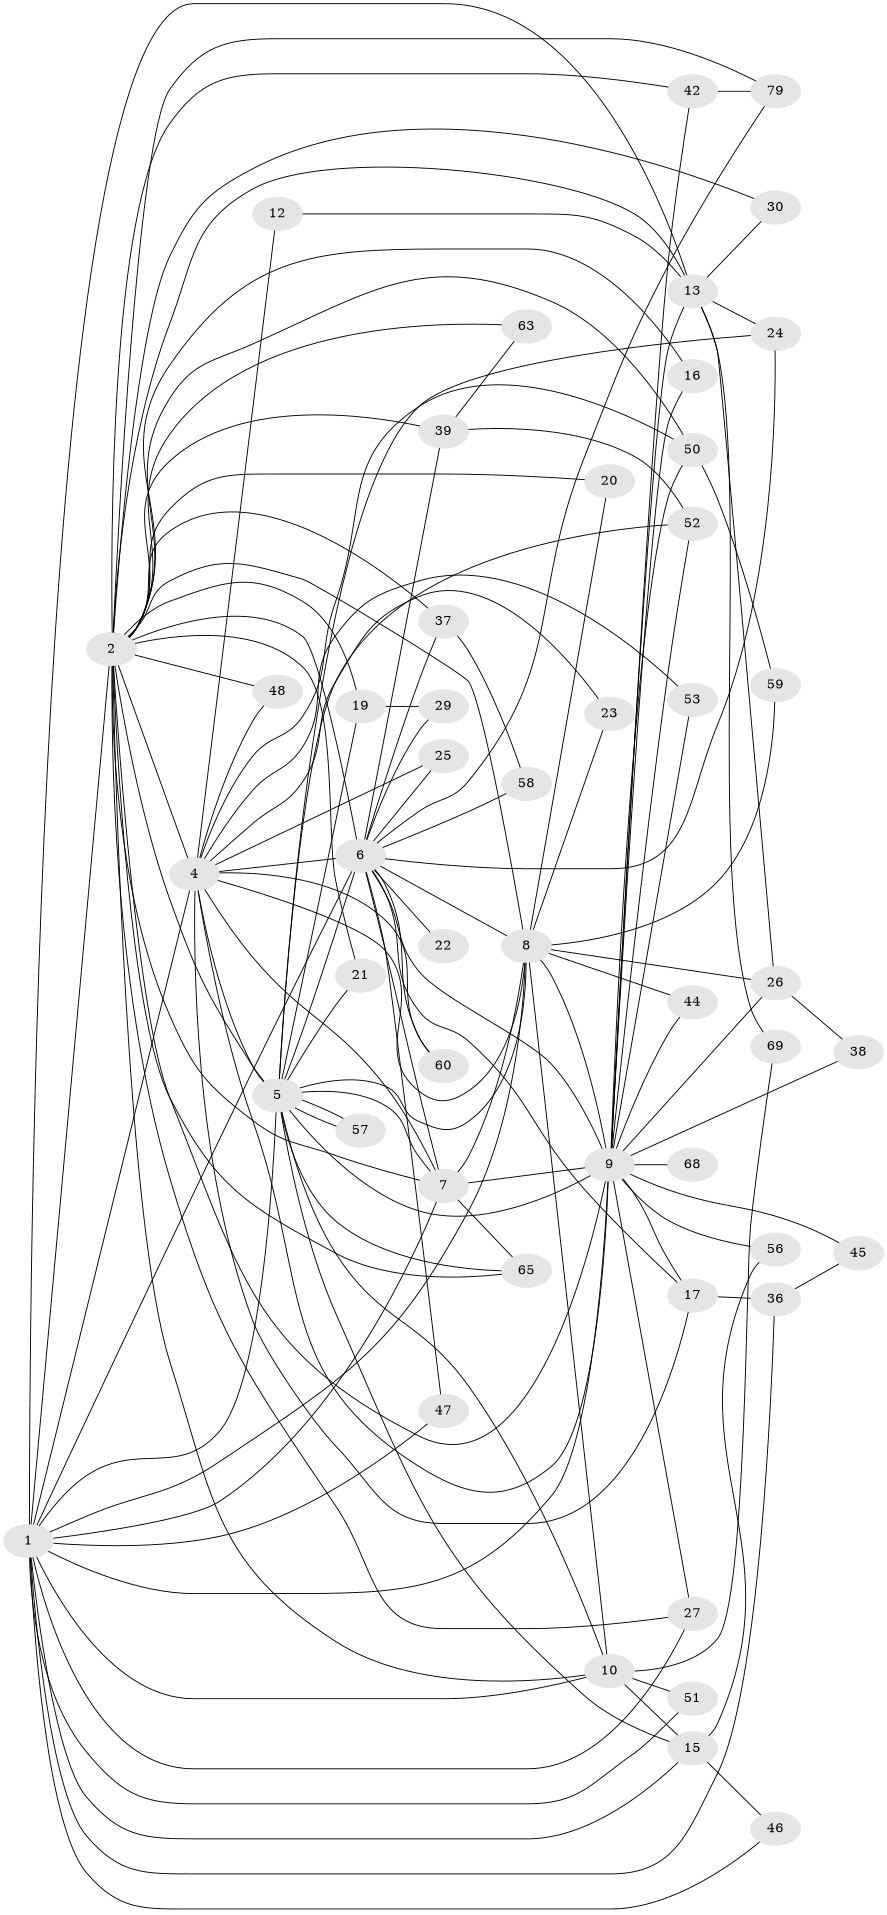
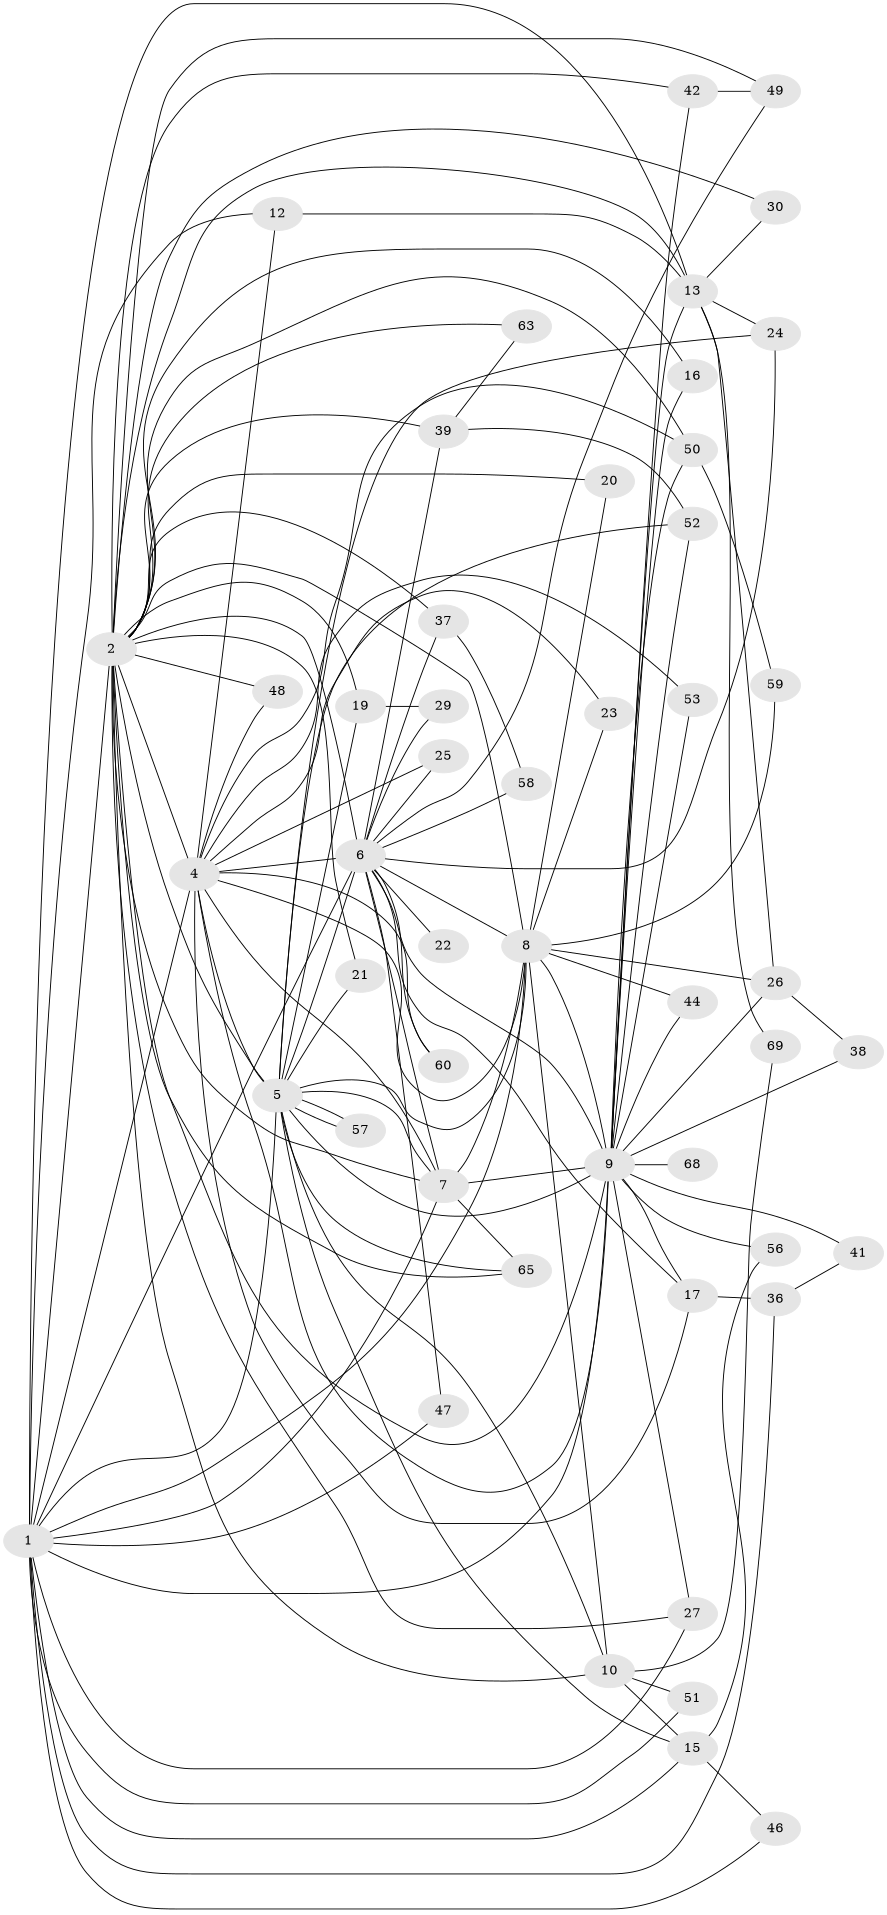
node "79": label "79" -> "49"
node "45": label "45" -> "41"
edge "1" -- "10": now "1" -- "12"
